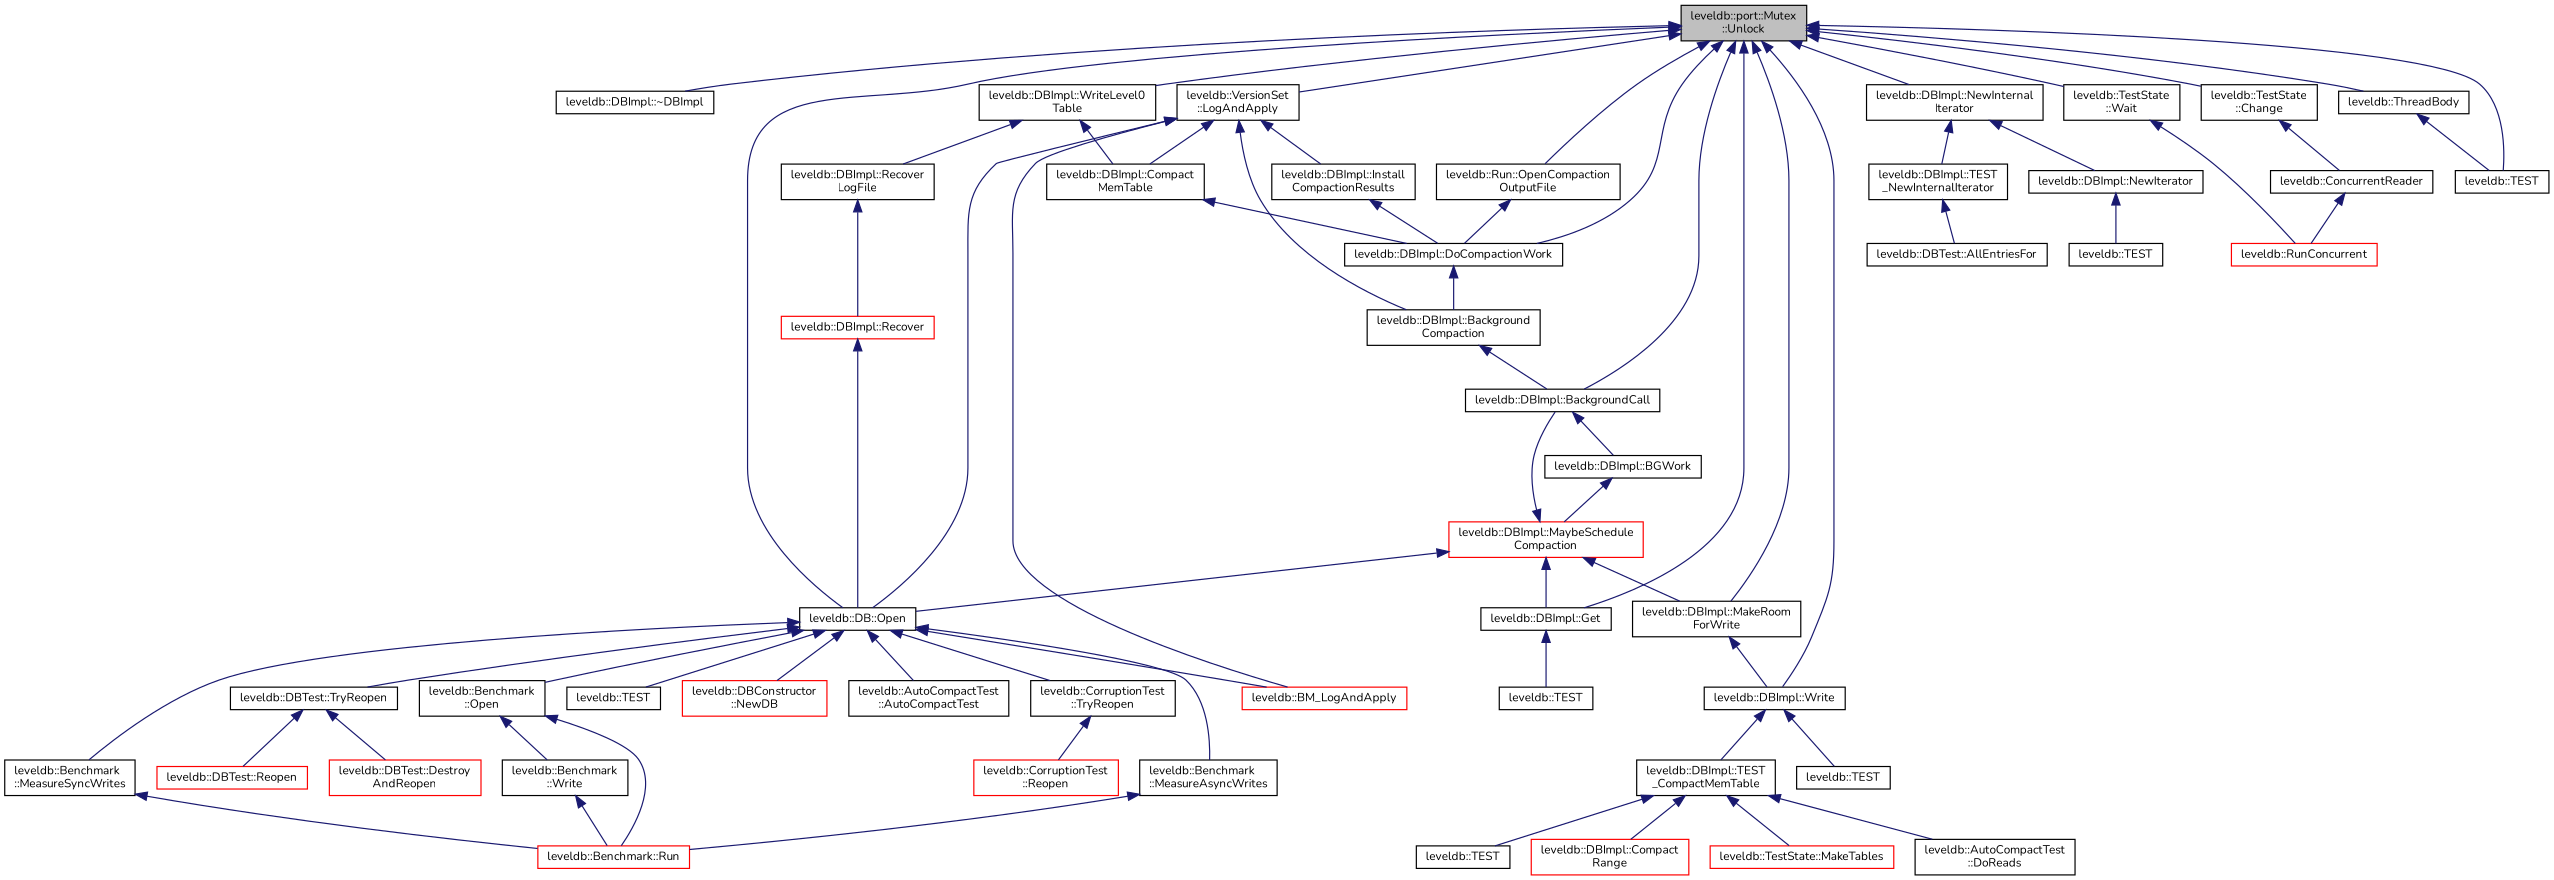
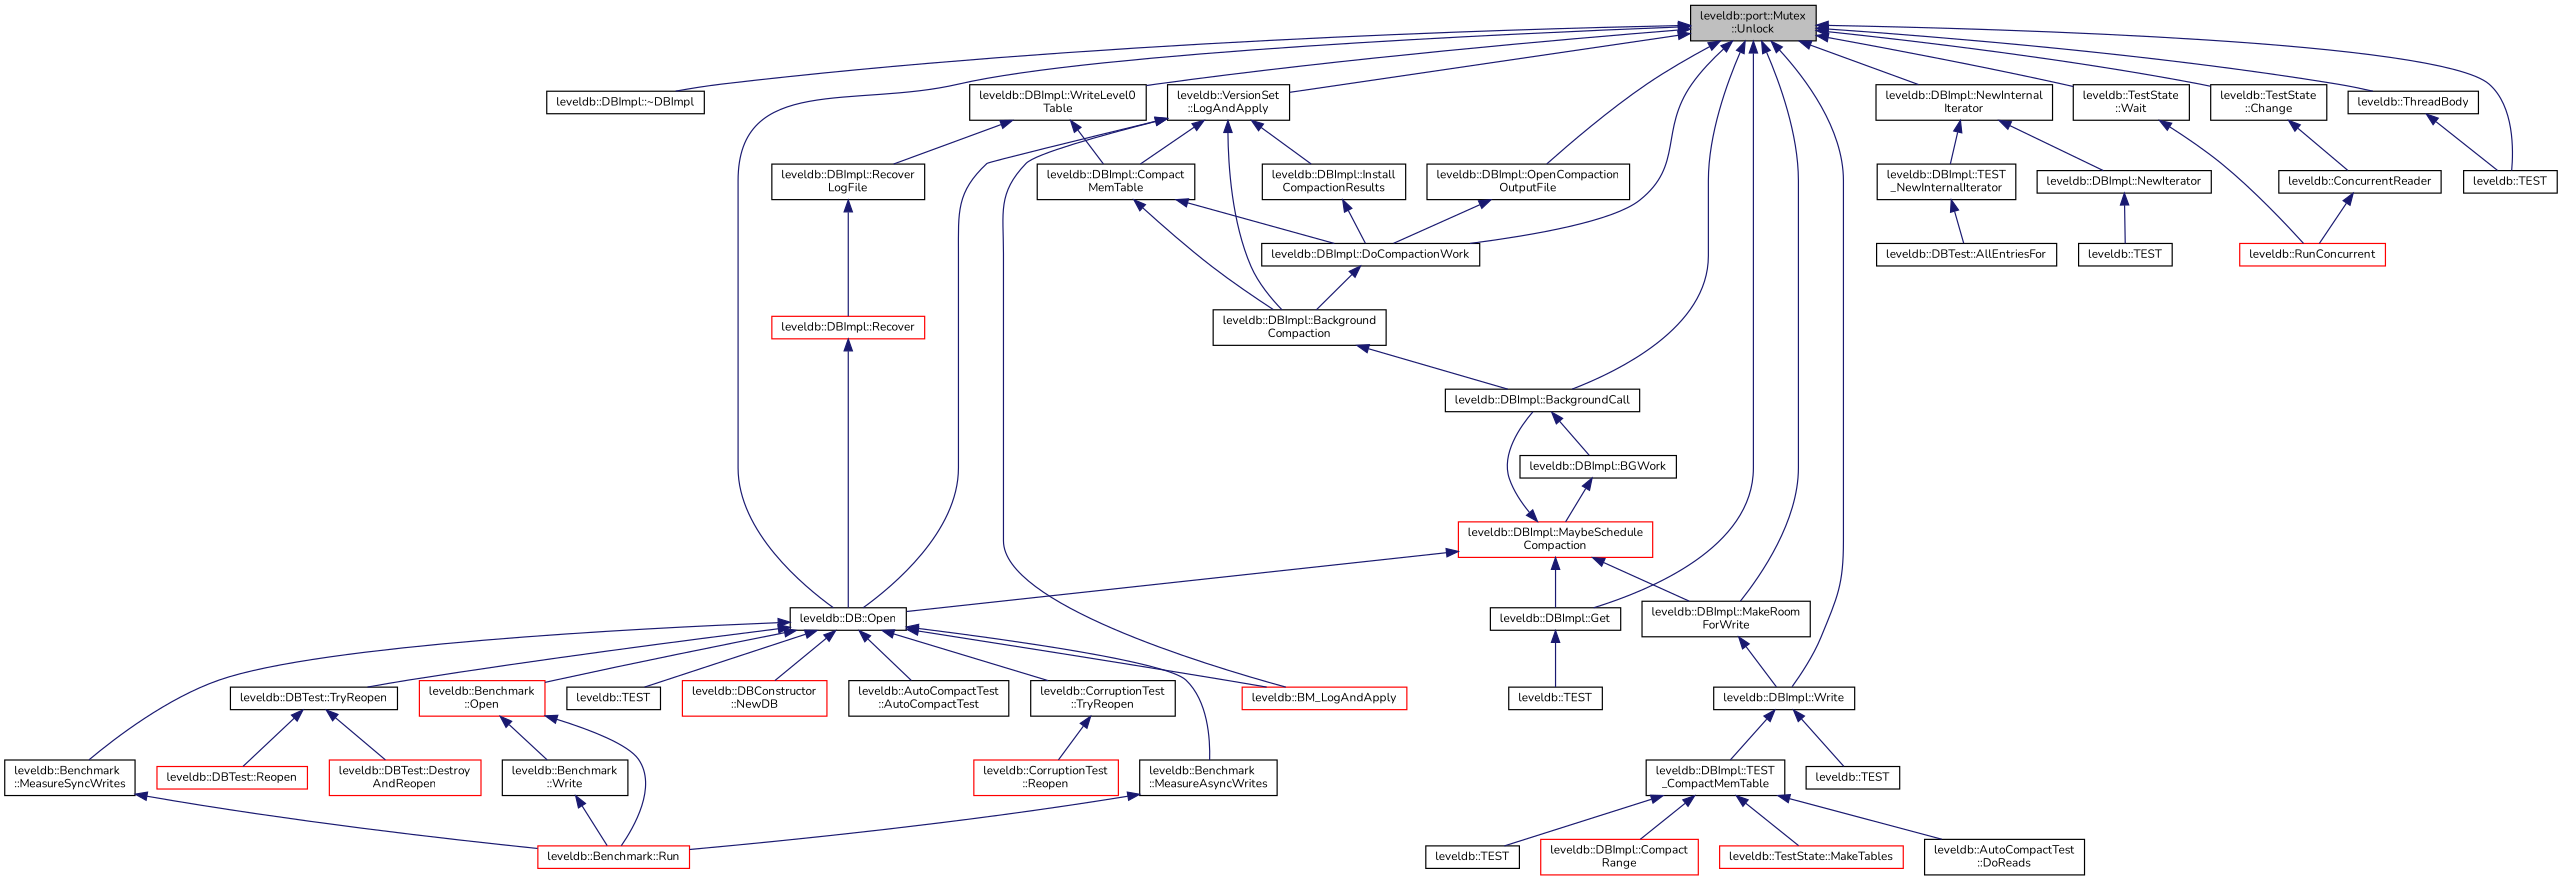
node "leveldb::Run::OpenCompaction OutputFile": label "leveldb::Run::OpenCompaction OutputFile" -> "leveldb::DBImpl::OpenCompaction OutputFile"
edge "leveldb::DBImpl::Background Compaction" -> "leveldb::DBImpl::Compact MemTable": added
node "leveldb::Benchmark ::Open": color black -> red
